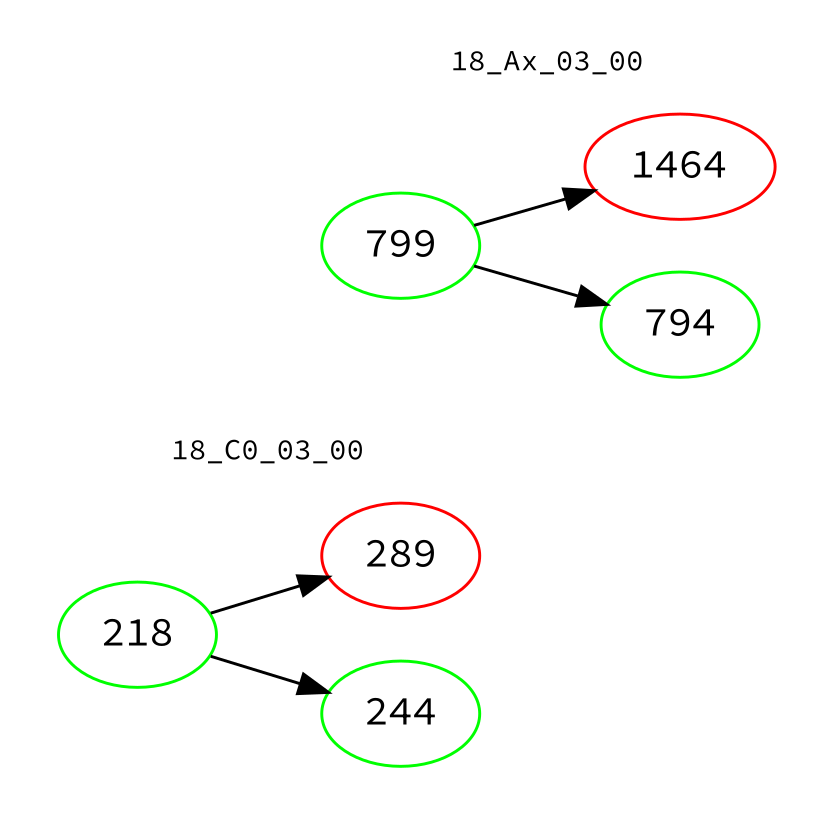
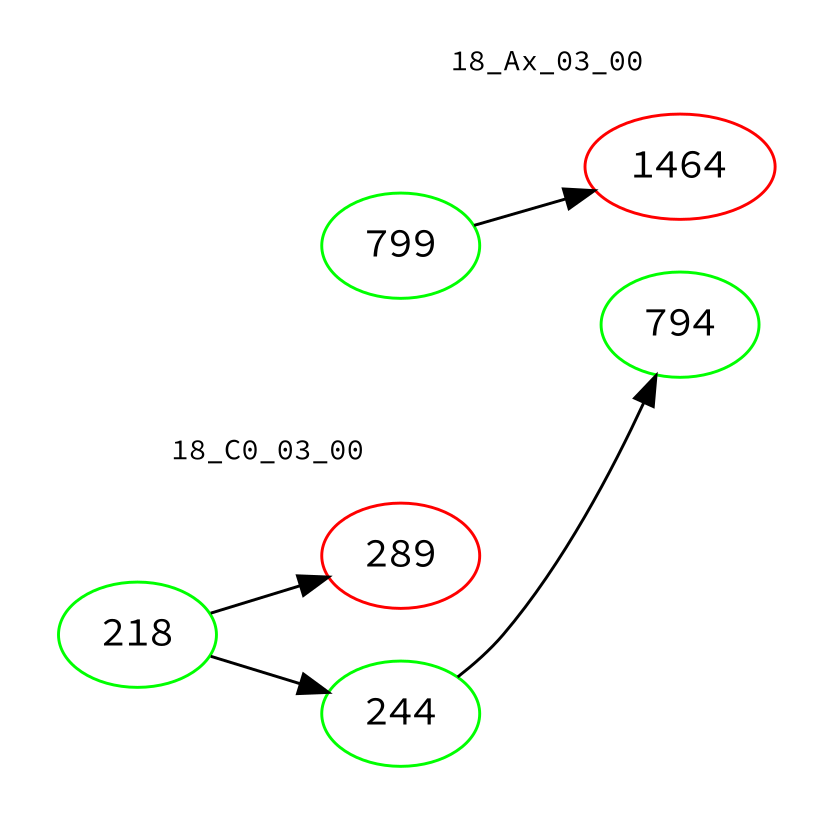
edge "799" -> "794": now "244" -> "794"
